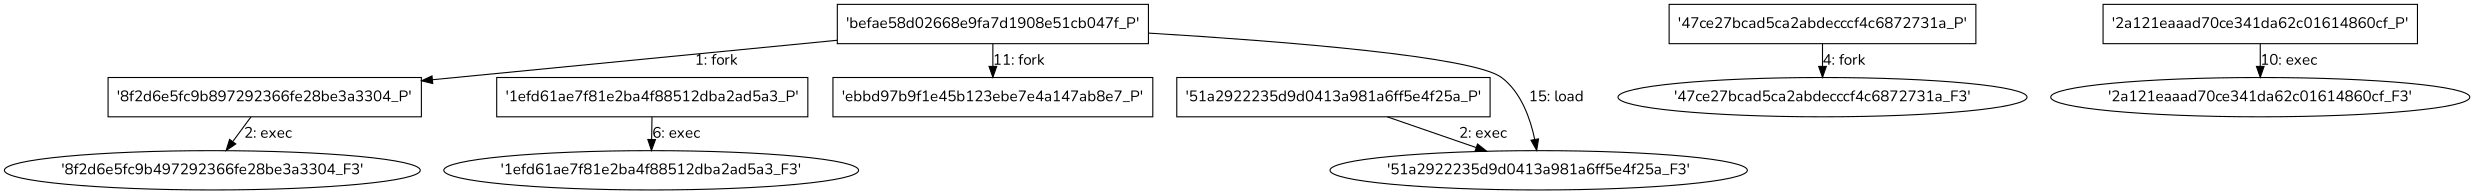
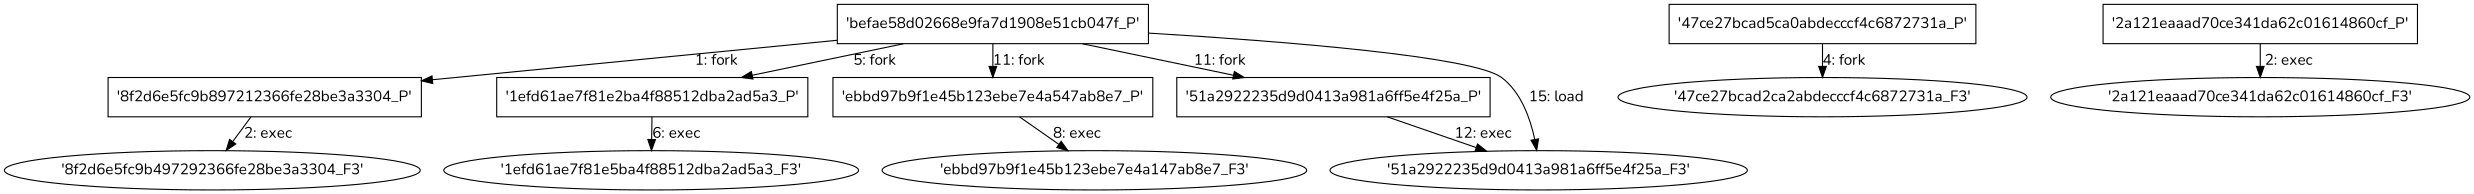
node "'47ce27bcad5ca2abdecccf4c6872731a_P'": label "'47ce27bcad5ca2abdecccf4c6872731a_P'" -> "'47ce27bcad5ca0abdecccf4c6872731a_P'"
edge "'befae58d02668e9fa7d1908e51cb047f_P'" -> "'51a2922235d9d0413a981a6ff5e4f25a_P'": added, label "11: fork"
edge "'befae58d02668e9fa7d1908e51cb047f_P'" -> "'1efd61ae7f81e2ba4f88512dba2ad5a3_P'": added, label "5: fork"
edge "'2a121eaaad70ce341da62c01614860cf_P'" -> "'2a121eaaad70ce341da62c01614860cf_F3'": label "10: exec" -> "2: exec"
node "'8f2d6e5fc9b897292366fe28be3a3304_P'": label "'8f2d6e5fc9b897292366fe28be3a3304_P'" -> "'8f2d6e5fc9b897212366fe28be3a3304_P'"
node "'ebbd97b9f1e45b123ebe7e4a147ab8e7_P'": label "'ebbd97b9f1e45b123ebe7e4a147ab8e7_P'" -> "'ebbd97b9f1e45b123ebe7e4a547ab8e7_P'"
node "'47ce27bcad5ca2abdecccf4c6872731a_F3'": label "'47ce27bcad5ca2abdecccf4c6872731a_F3'" -> "'47ce27bcad2ca2abdecccf4c6872731a_F3'"
edge "'51a2922235d9d0413a981a6ff5e4f25a_P'" -> "'51a2922235d9d0413a981a6ff5e4f25a_F3'": label "2: exec" -> "12: exec"
node "'1efd61ae7f81e2ba4f88512dba2ad5a3_F3'": label "'1efd61ae7f81e2ba4f88512dba2ad5a3_F3'" -> "'1efd61ae7f81e5ba4f88512dba2ad5a3_F3'"
node "'ebbd97b9f1e45b123ebe7e4a147ab8e7_F3'": added
